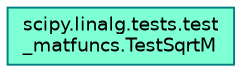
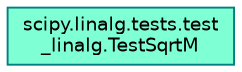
node "scipy.linalg.tests.test _matfuncs.TestSqrtM": label "scipy.linalg.tests.test _matfuncs.TestSqrtM" -> "scipy.linalg.tests.test _linalg.TestSqrtM"
